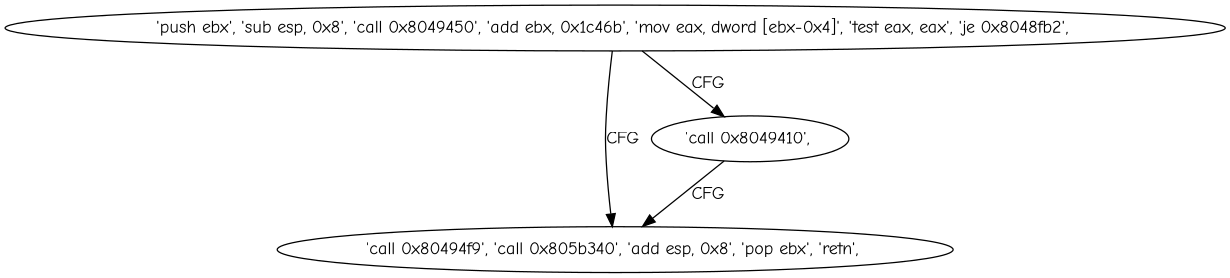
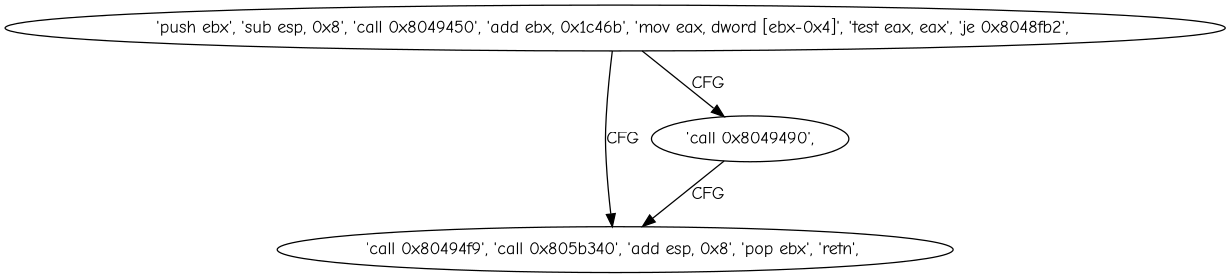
node "'call 0x8049410',": label "'call 0x8049410'," -> "'call 0x8049490',"
